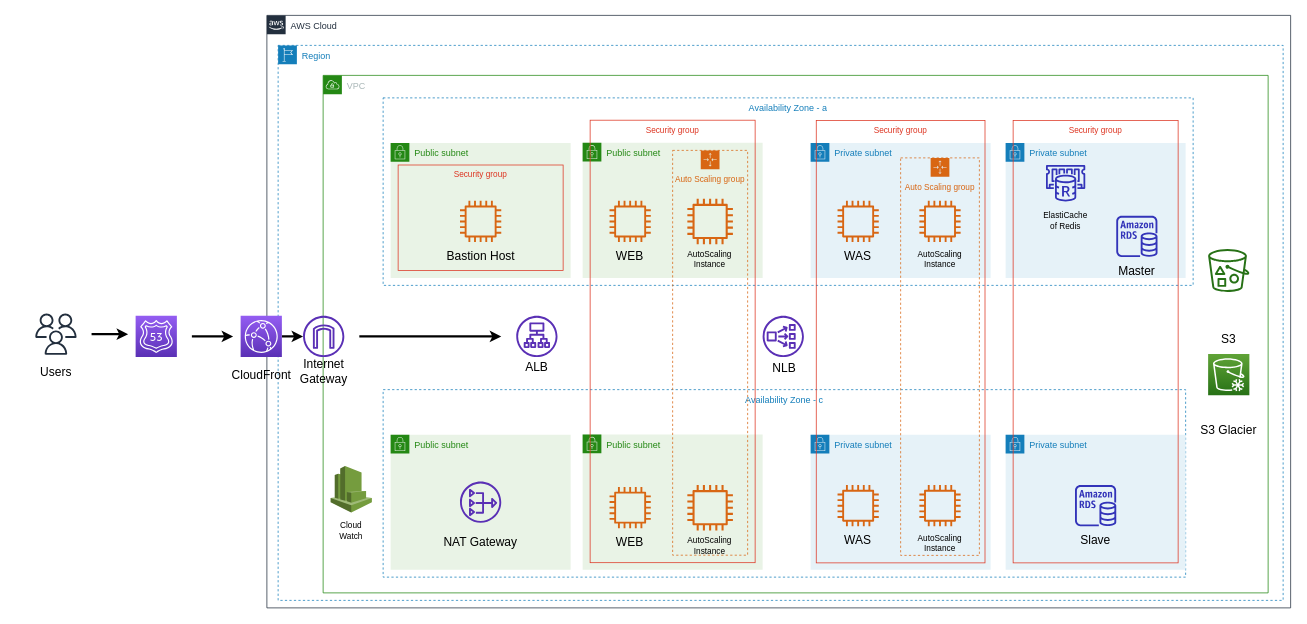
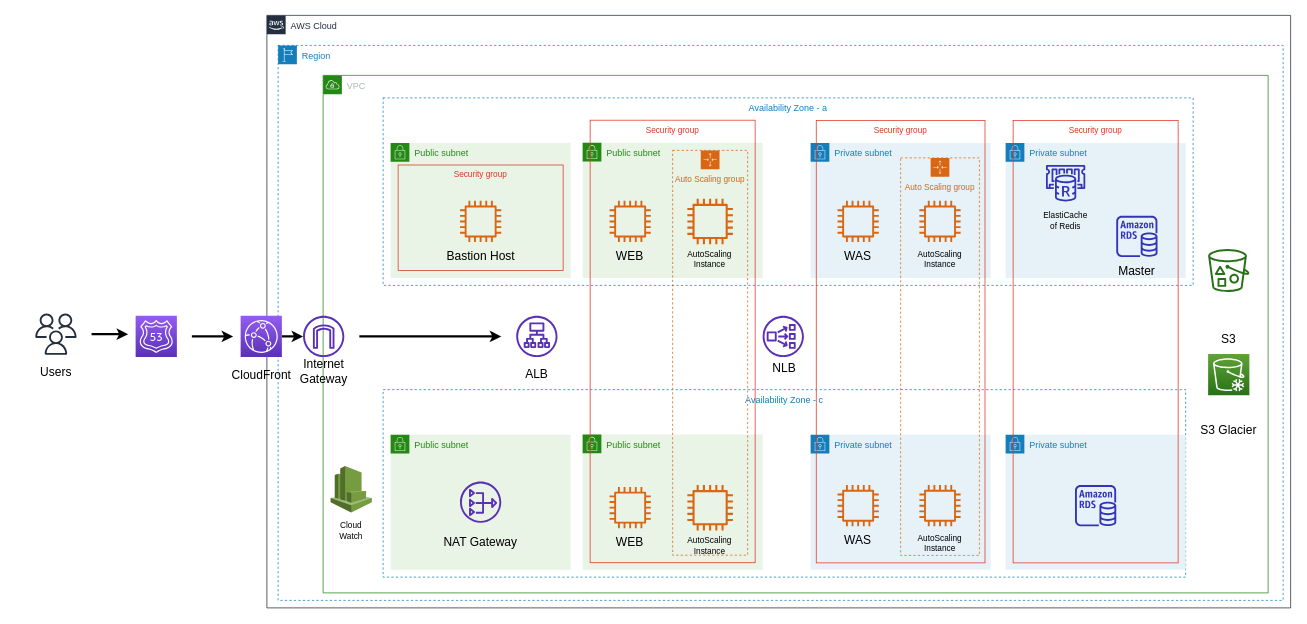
node "ALB": moved (537, 366) -> (537, 374)
node "Slave": removed
